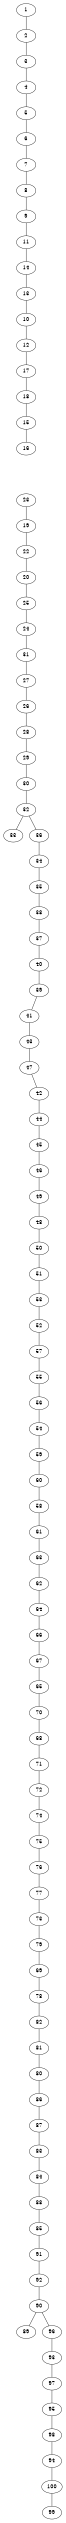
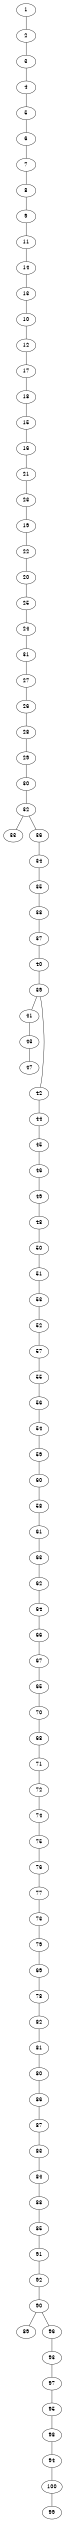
node "21": added
edge "47" -- "42": now "39" -- "42"
